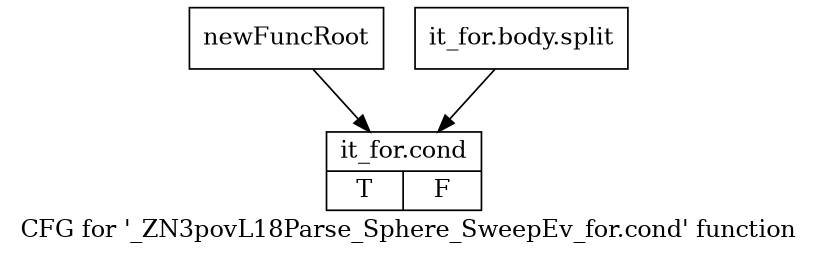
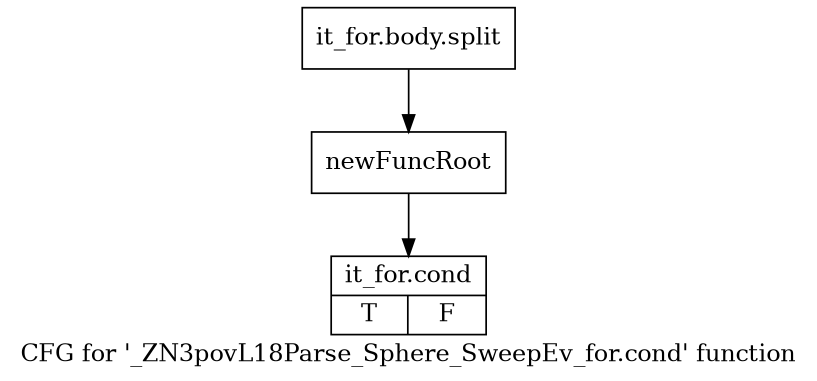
edge "it_for.body.split" -> "it_for.cond": now "it_for.body.split" -> "newFuncRoot"
